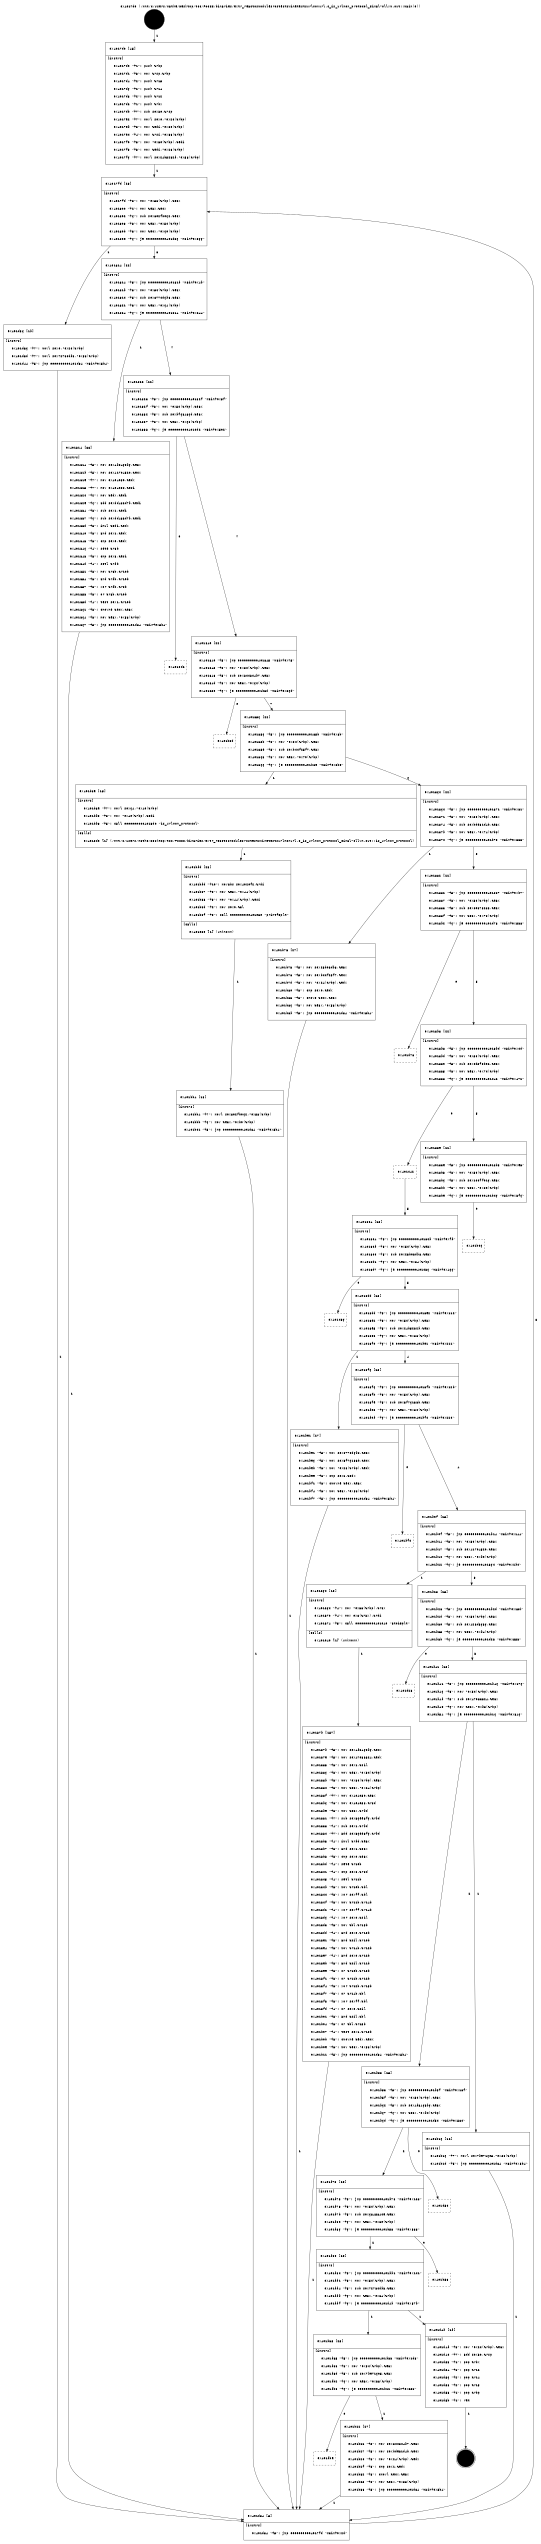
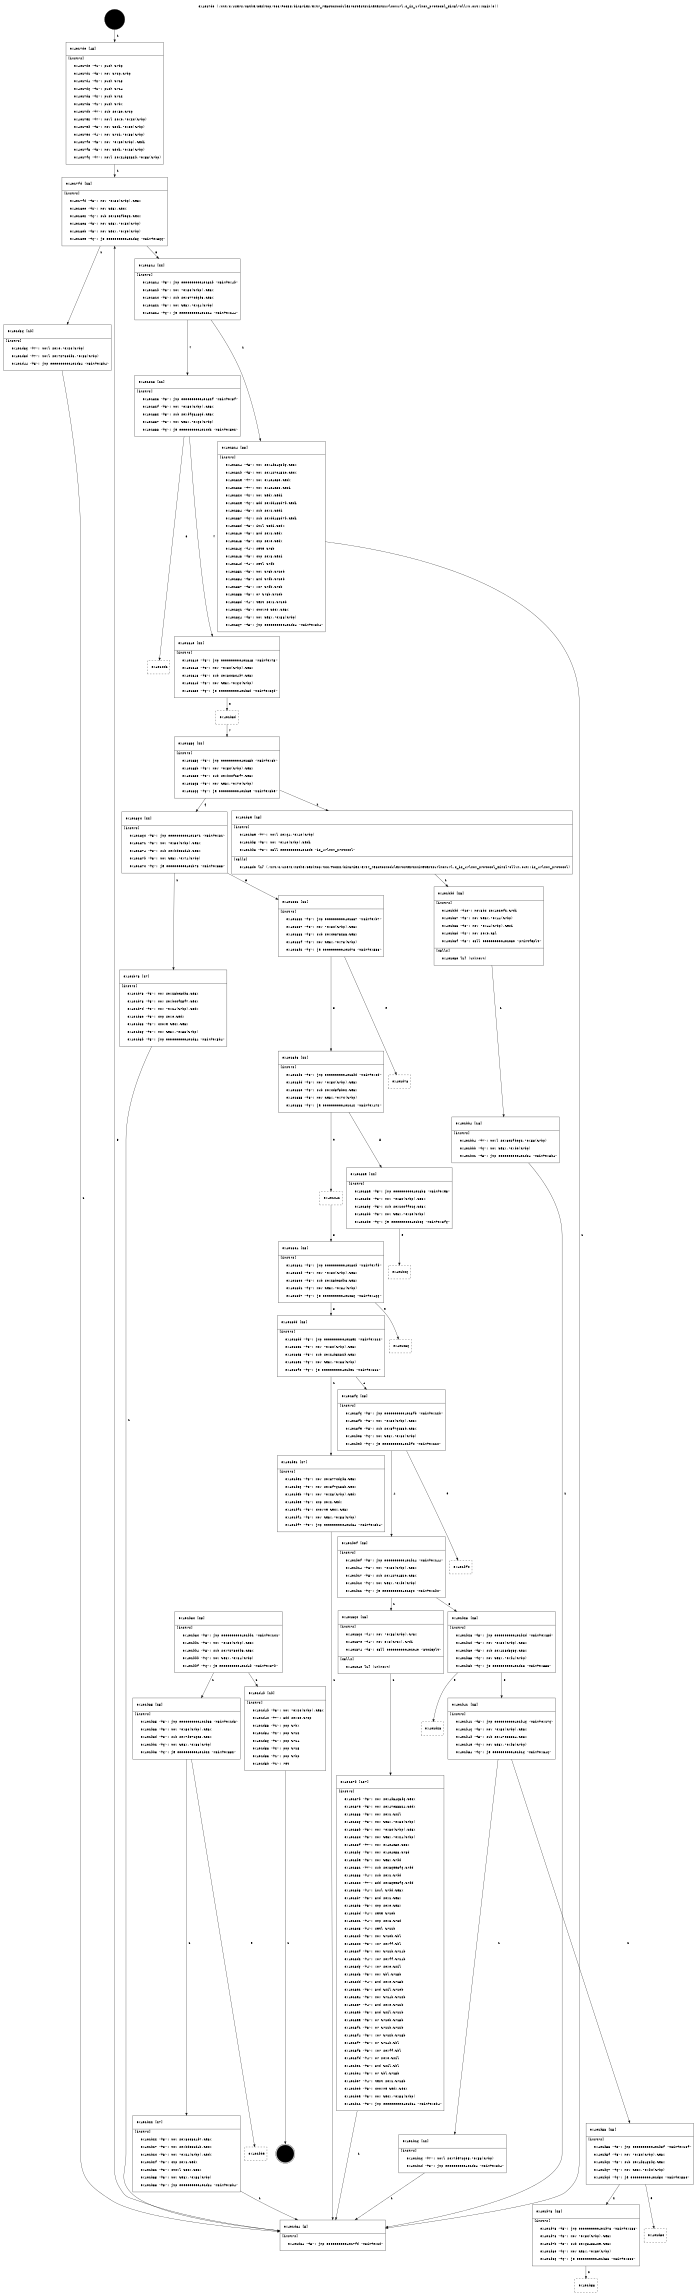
edge "0x401840 [22]" -> "0x401856 [22]": now "0x401b3d" -> "0x401856 [22]"
edge "0x401973 [25]" -> "0x40198c [25]": removed, label "2"
